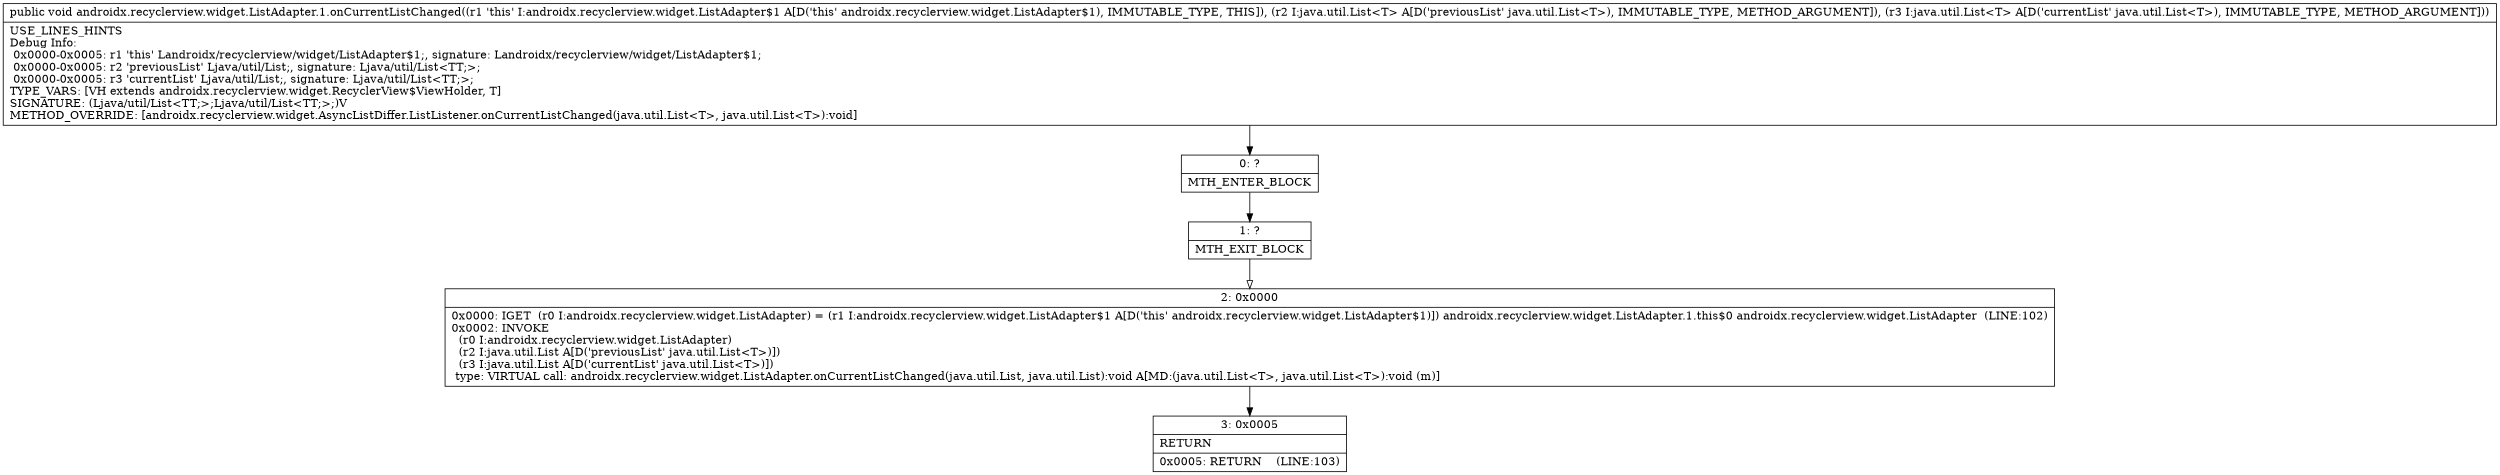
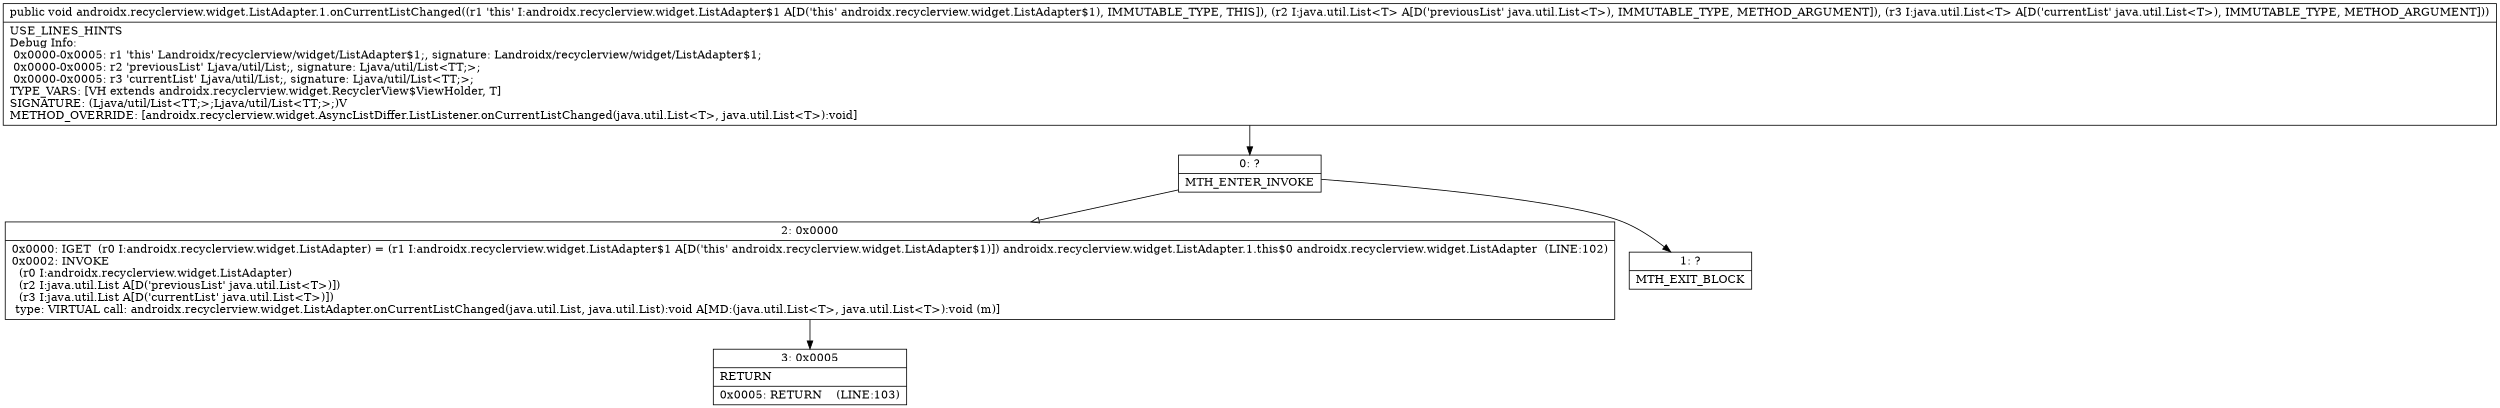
node "0: ?": text "MTH_ENTER_BLOCK" -> "MTH_ENTER_INVOKE"
edge "1: ?" -> "2: 0x0000": now "0: ?" -> "2: 0x0000"
